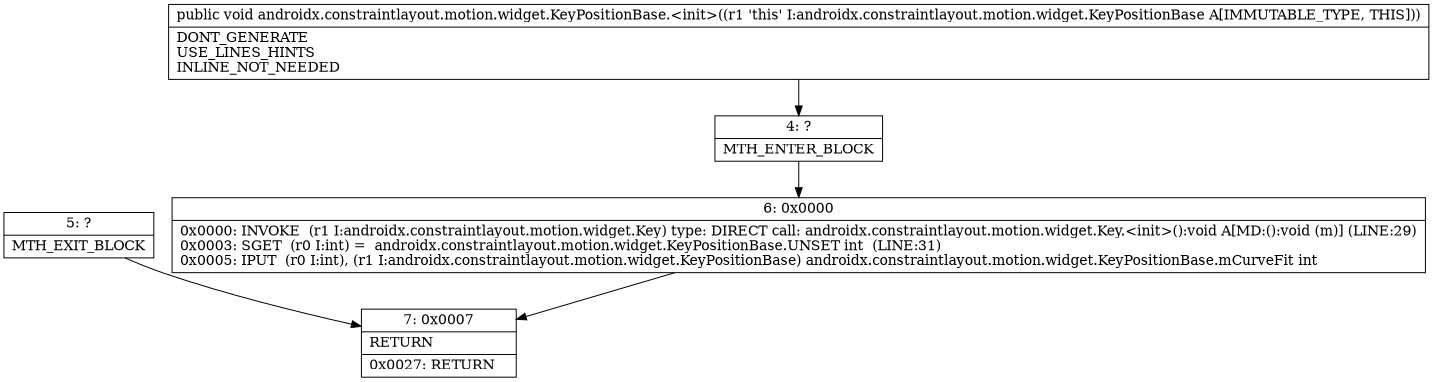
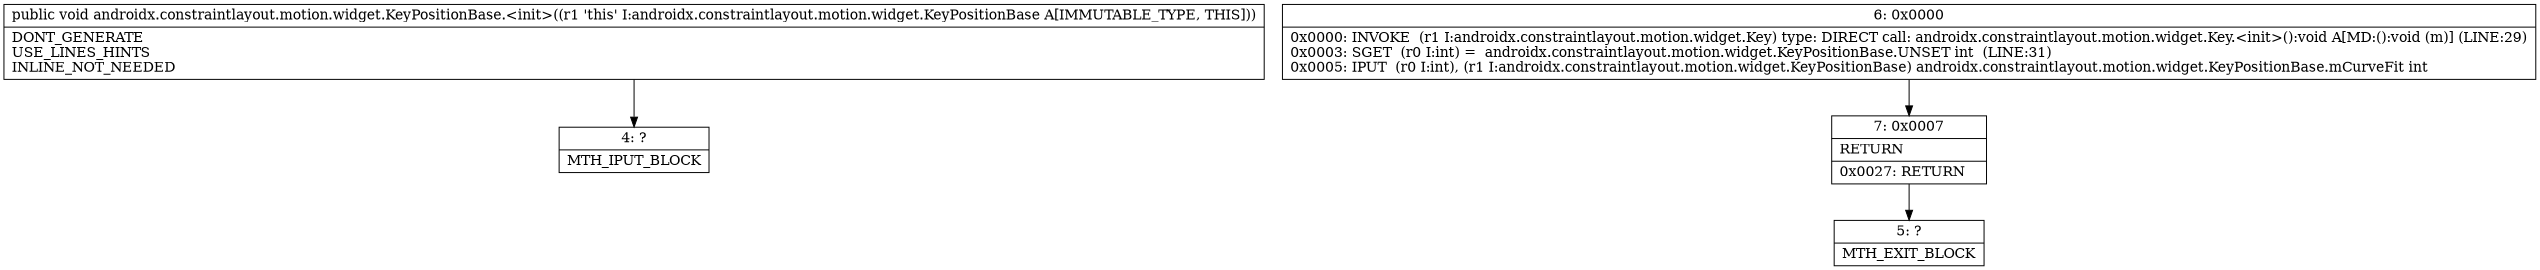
node "4: ?": text "MTH_ENTER_BLOCK" -> "MTH_IPUT_BLOCK"
edge "4: ?" -> "6: 0x0000": removed
edge "5: ?" -> "7: 0x0007": reversed
